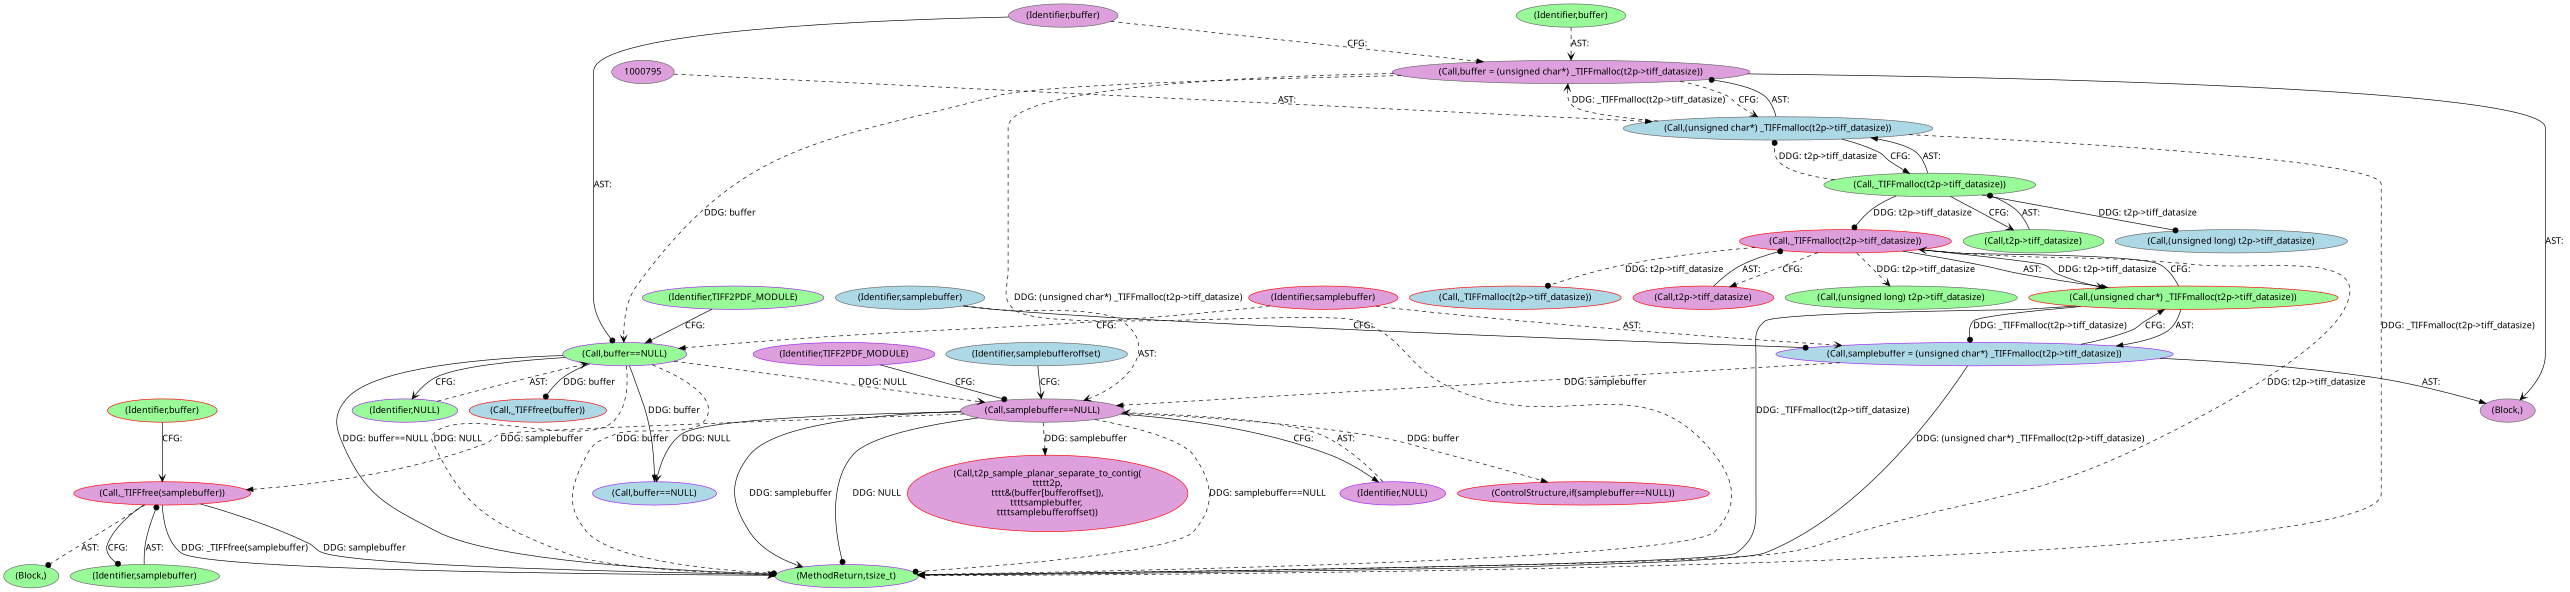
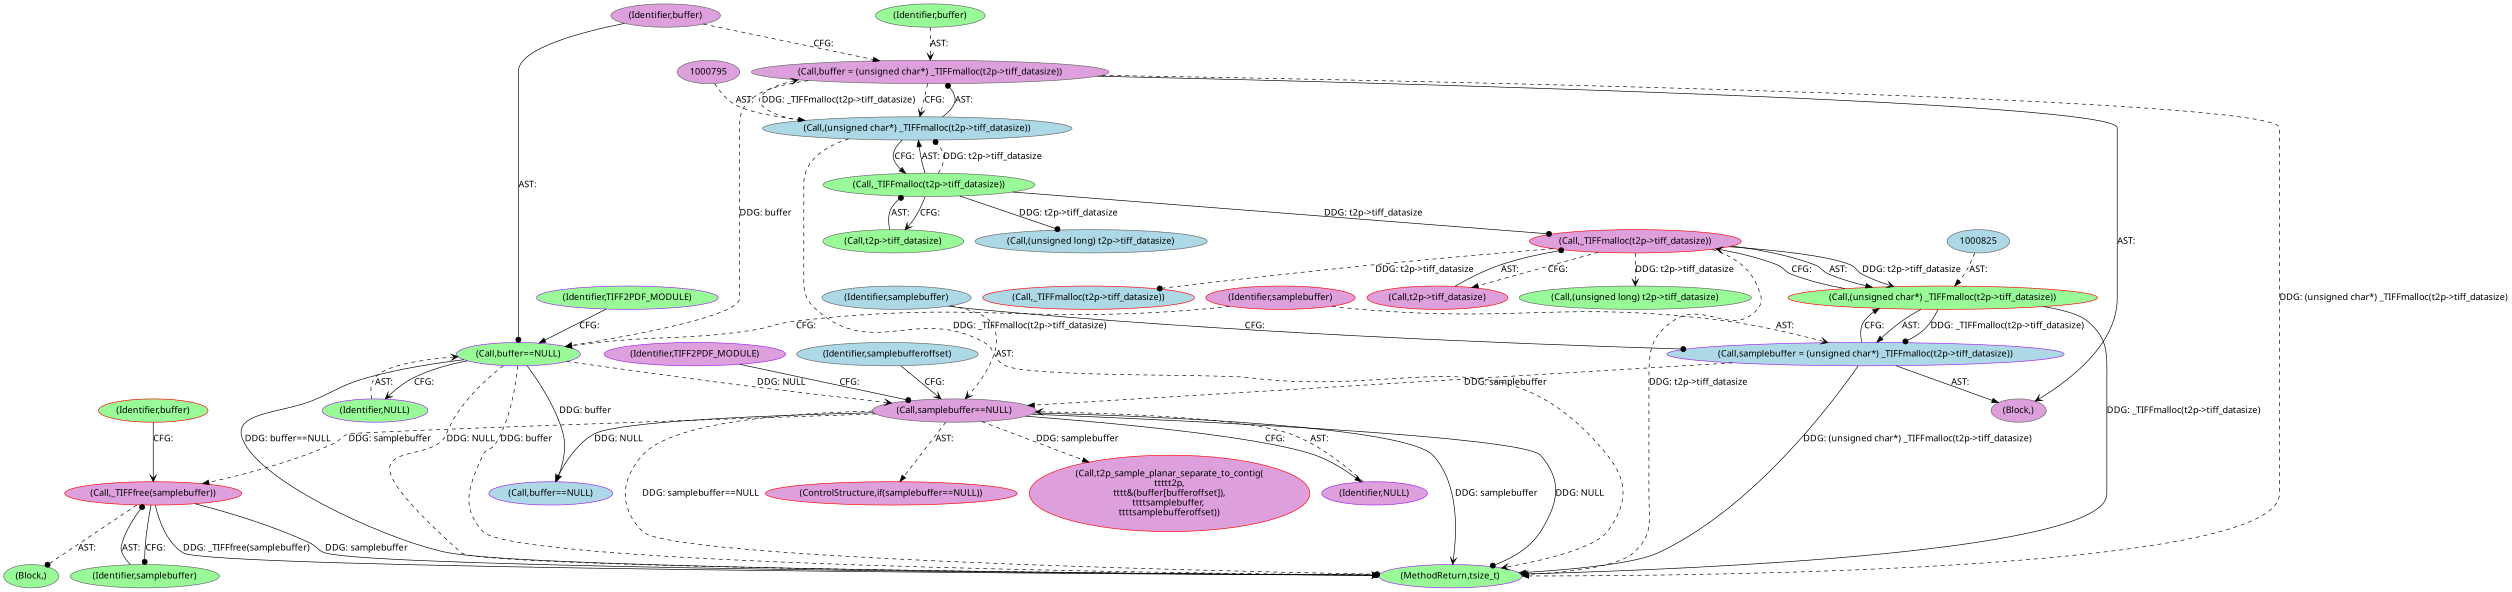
node "1000825": added
node "(Call,_TIFFfree(buffer))": removed
edge "(Call,samplebuffer==NULL)" -> "(ControlStructure,if(samplebuffer==NULL))": label "DDG: buffer" -> "AST: "
